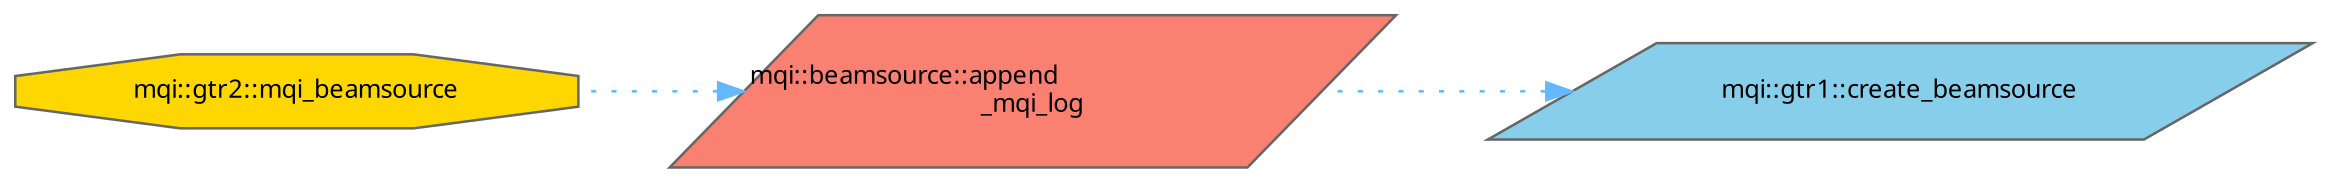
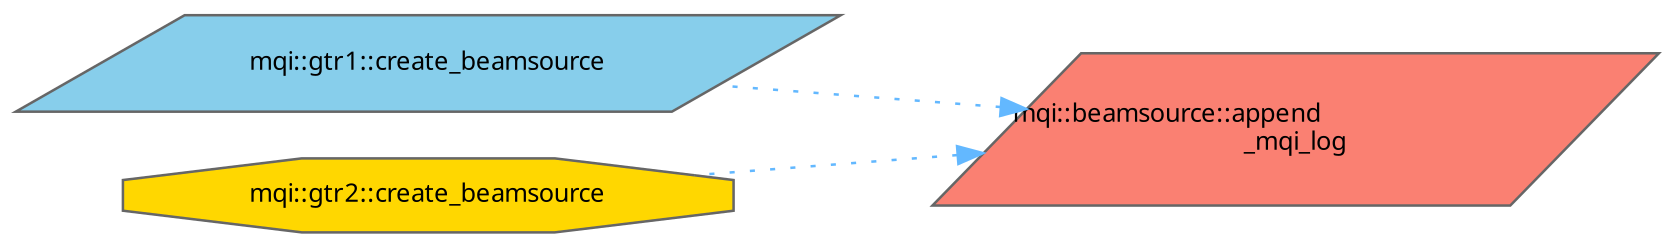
node "mqi::gtr2::mqi_beamsource": label "mqi::gtr2::mqi_beamsource" -> "mqi::gtr2::create_beamsource"
edge "mqi::beamsource::append _mqi_log" -> "mqi::gtr1::create_beamsource": reversed
